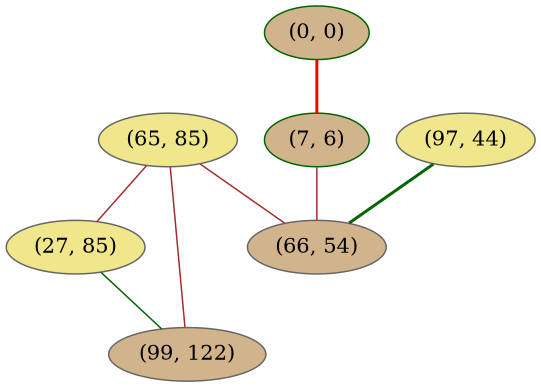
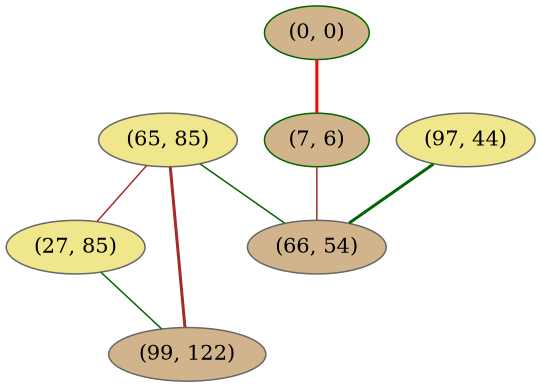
edge "(65, 85)" -- "(66, 54)": color brown -> darkgreen
edge "(65, 85)" -- "(99, 122)": style solid -> bold
